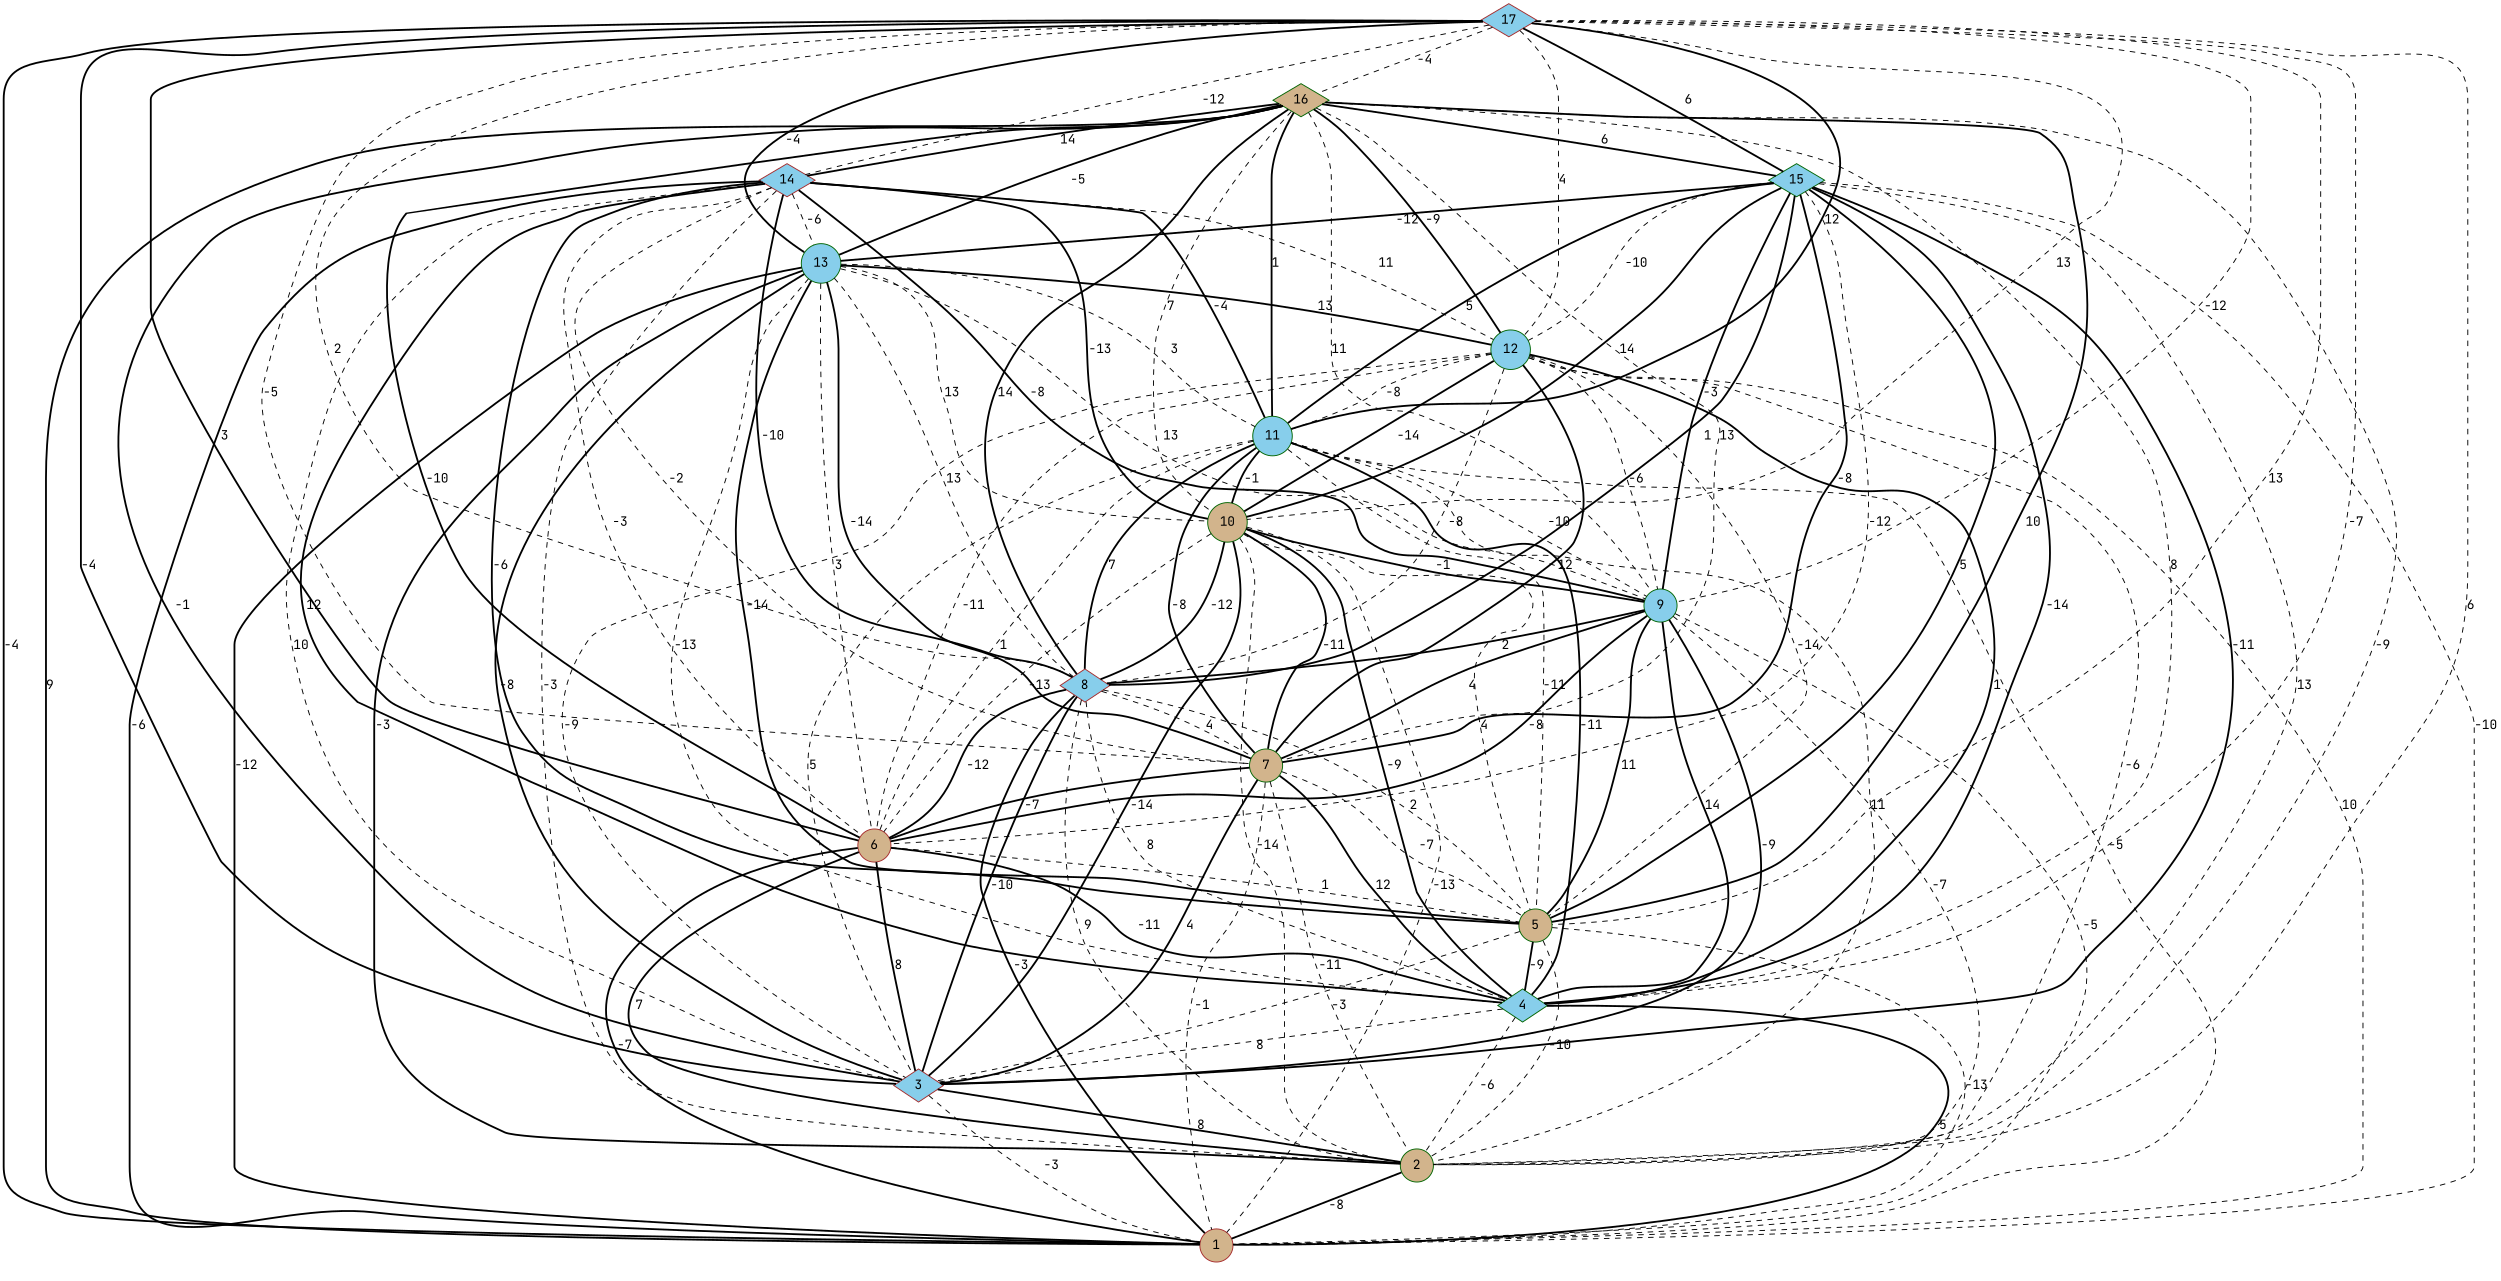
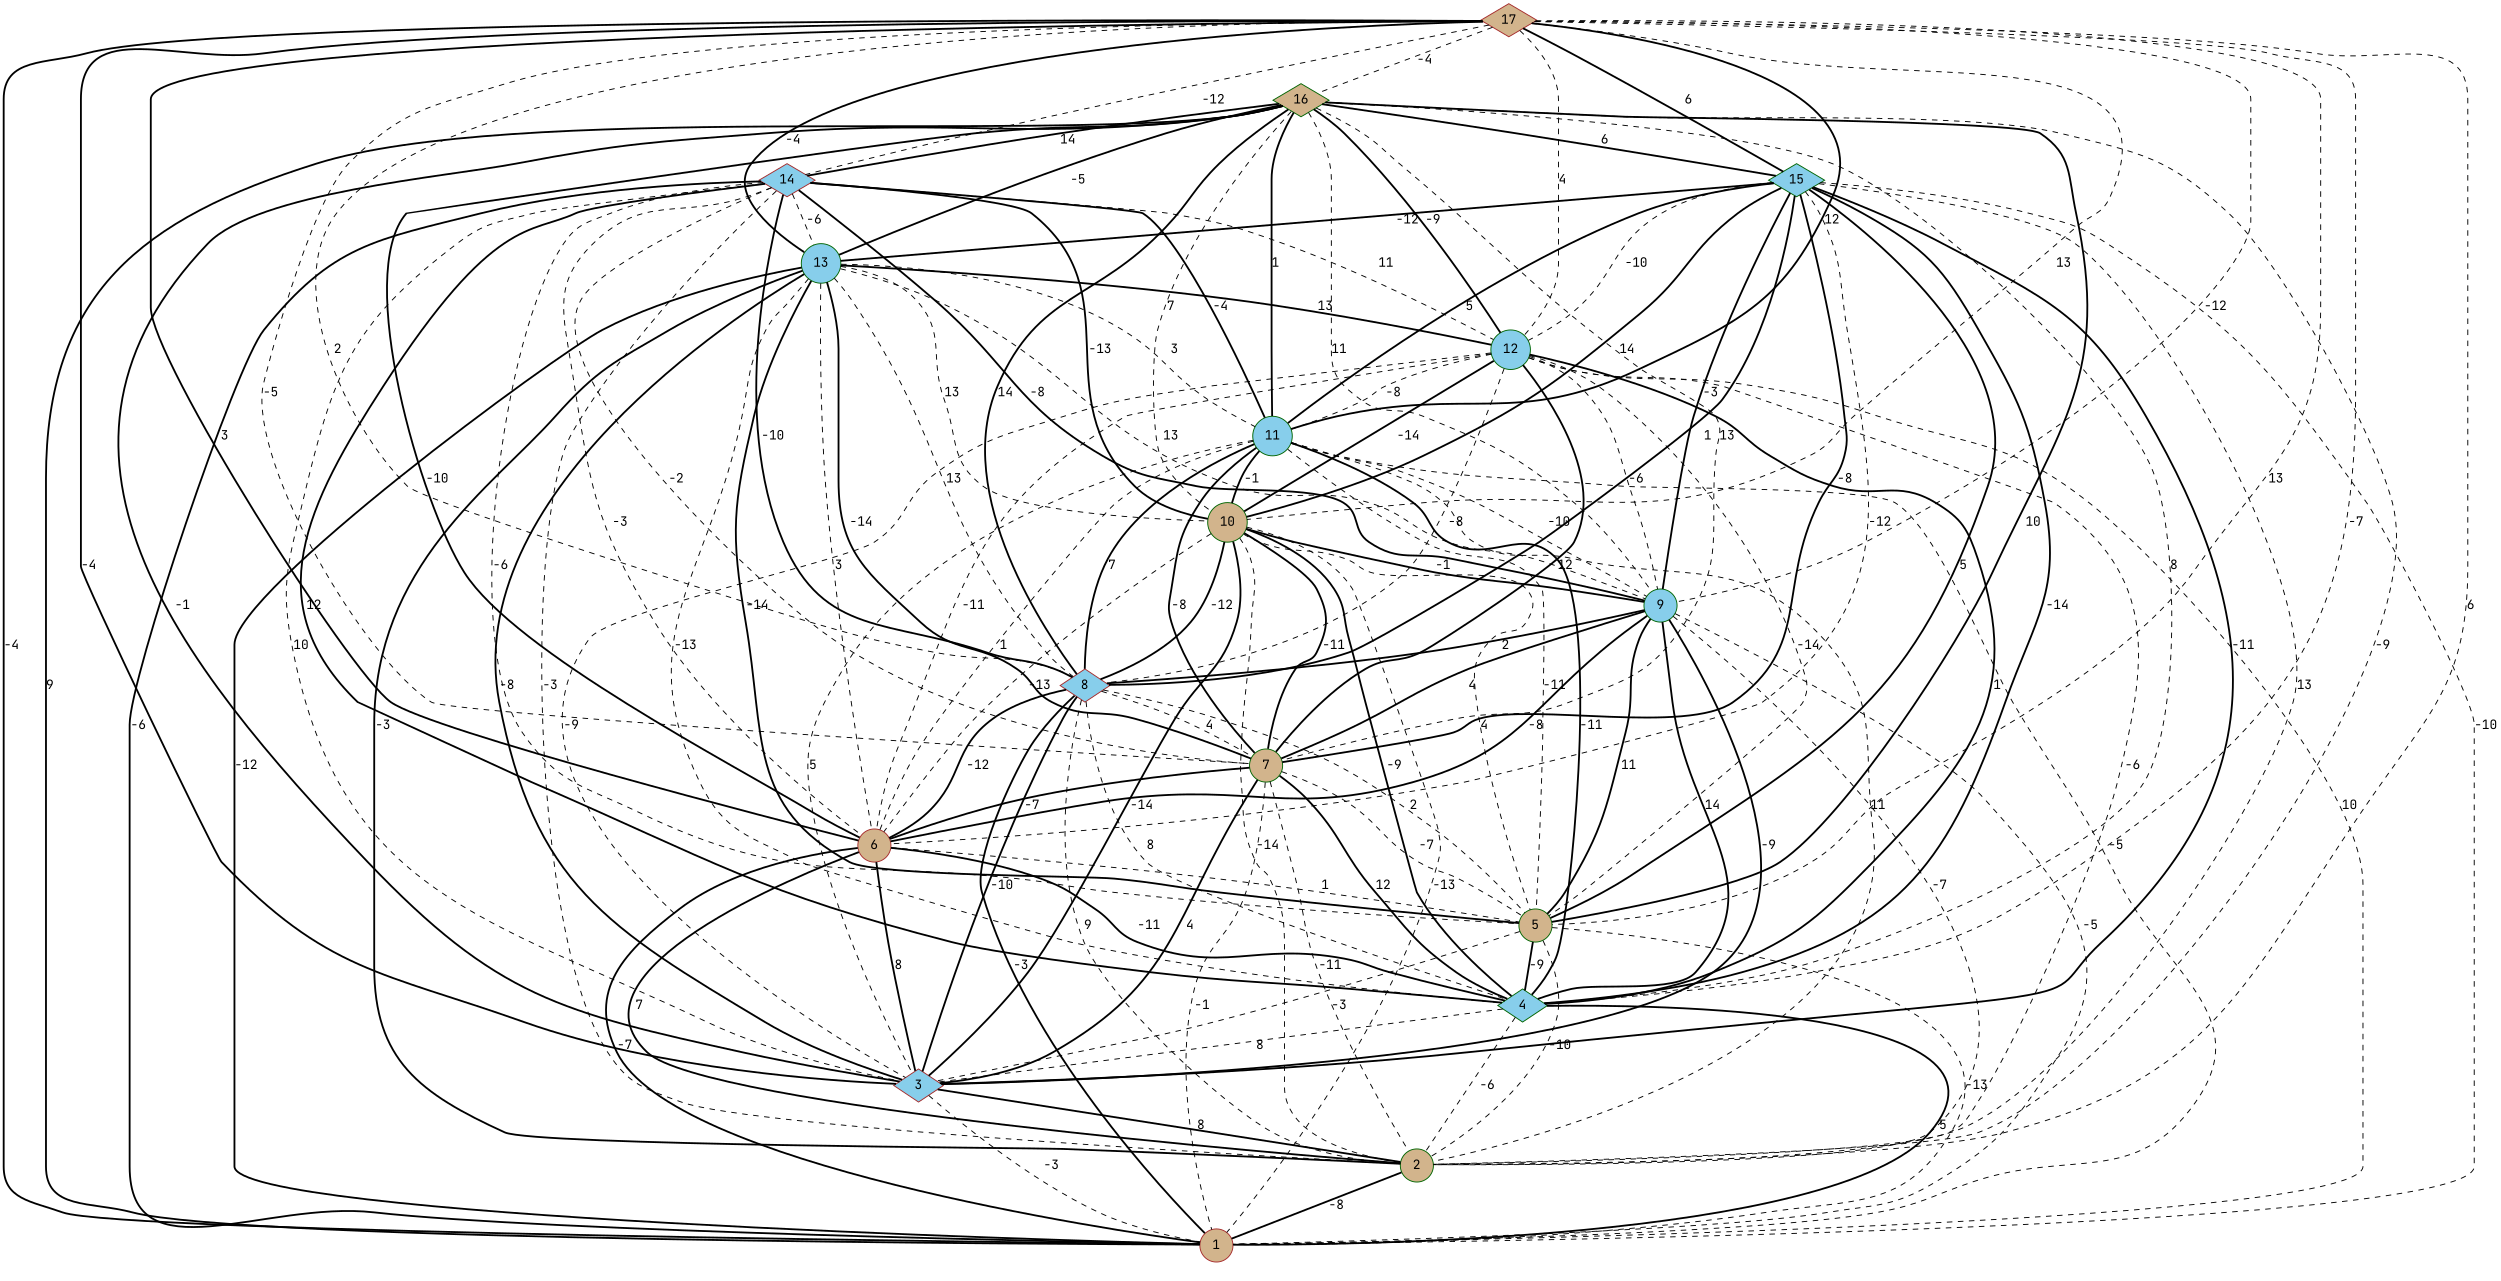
node "17": fillcolor skyblue -> tan
edge "14" -- "5": style bold -> dashed
